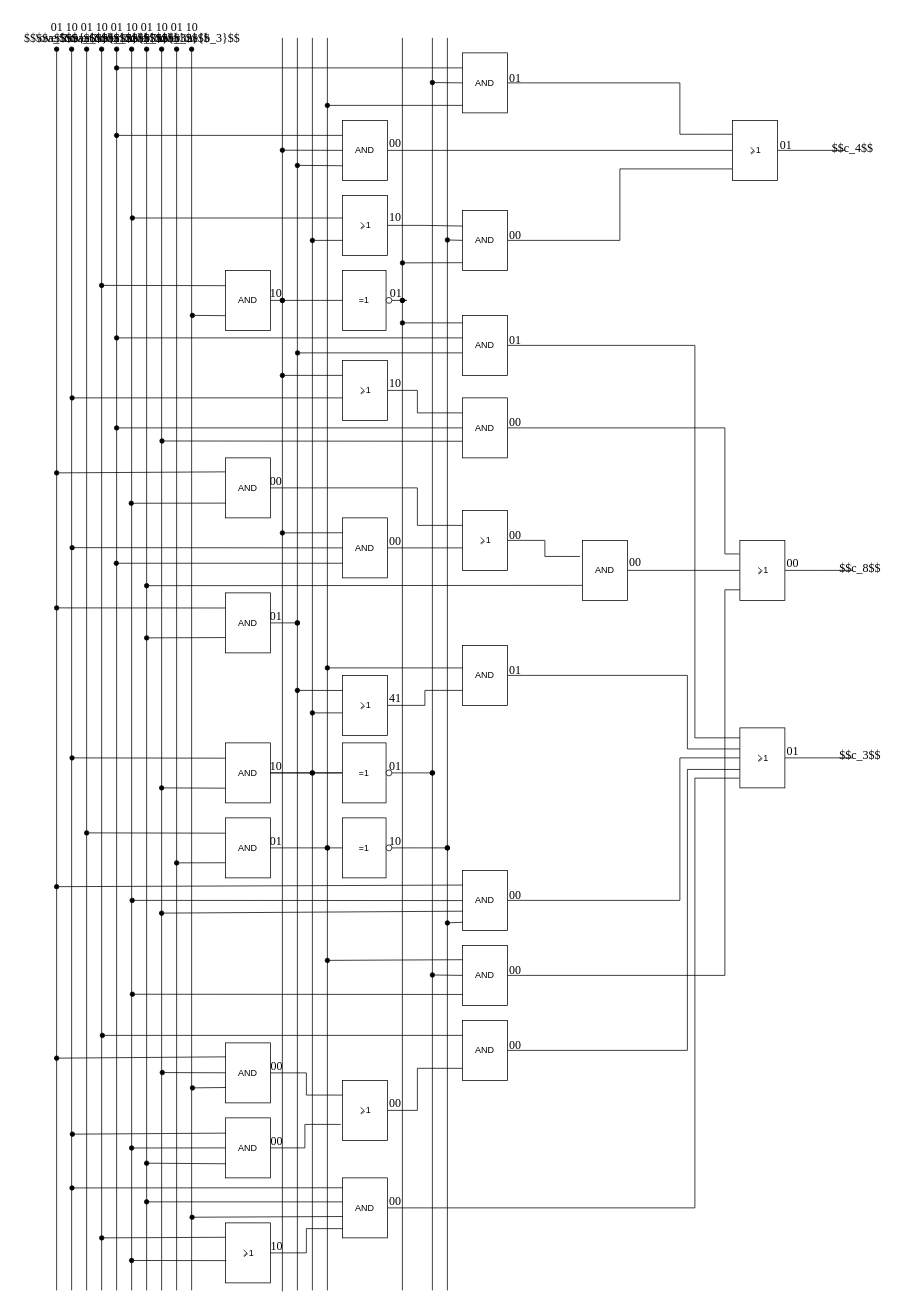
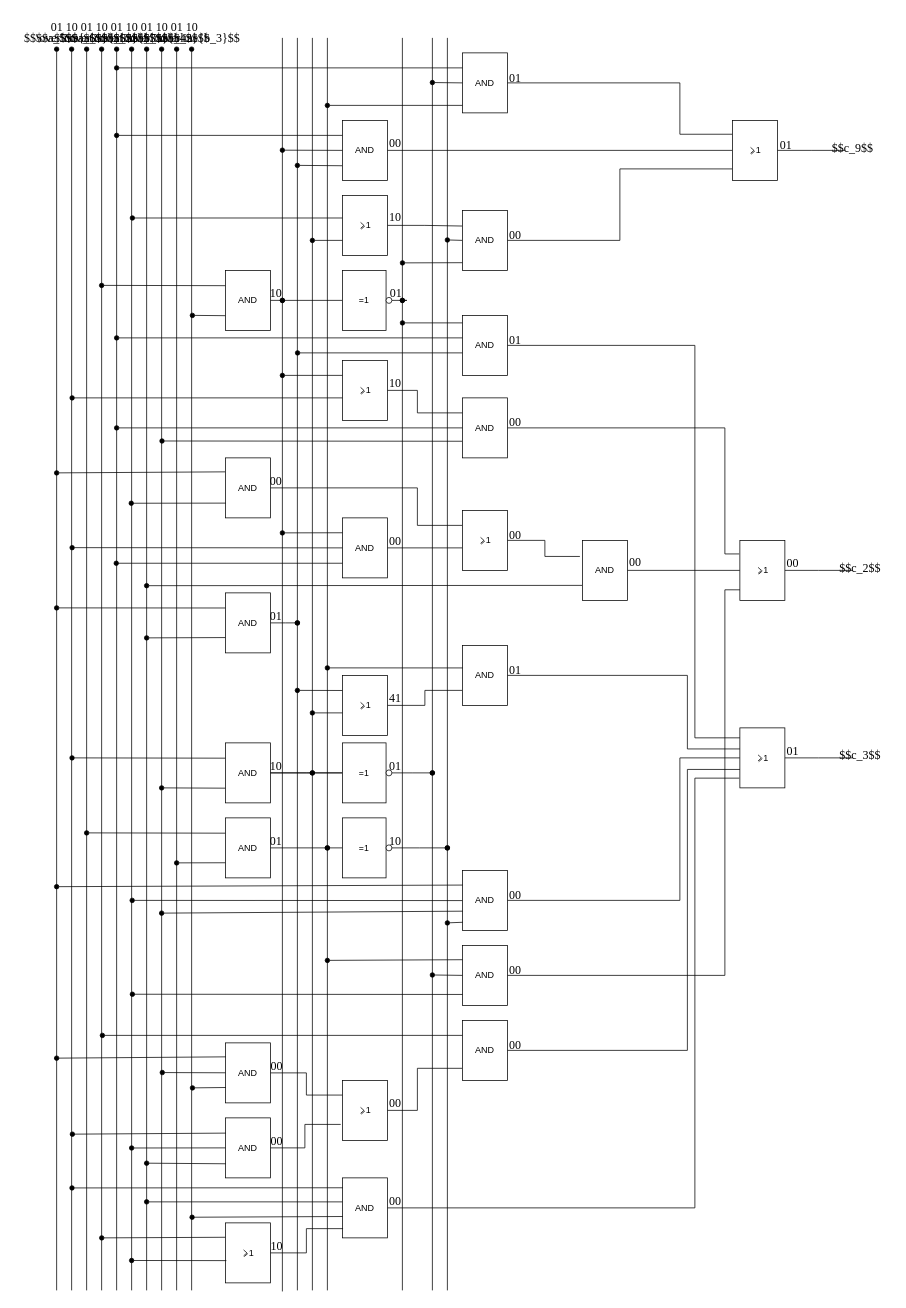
node "$$b_1$$": label "$$b_1$$" -> "$$b_6$$"
node "$$b_3$$": label "$$b_3$$" -> "$$b_4$$"
node "$$c_4$$": label "$$c_4$$" -> "$$c_9$$"
node "$$c_8$$": label "$$c_8$$" -> "$$c_2$$"
